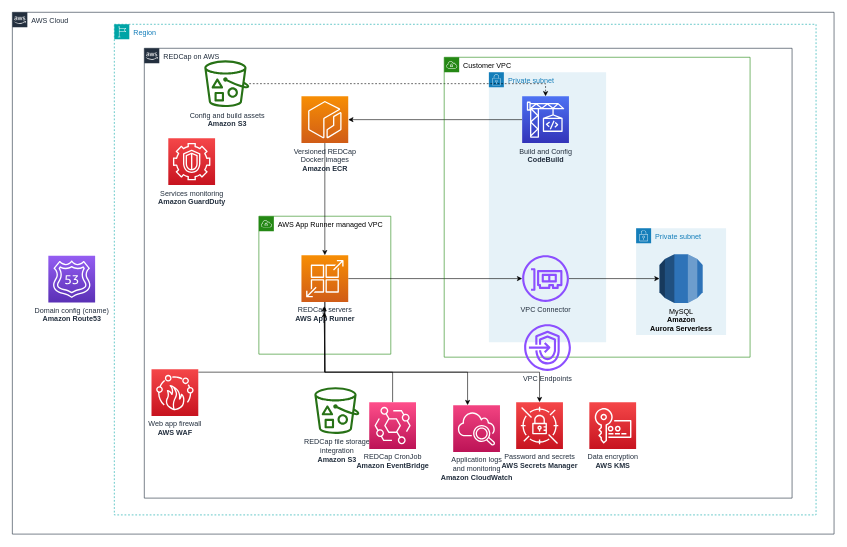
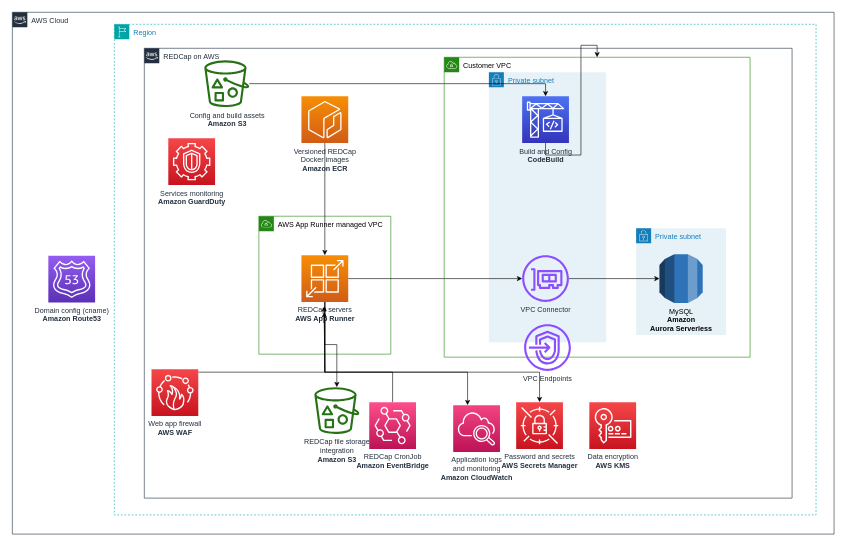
edge "Config and build assets Amazon S3" -> "Build and Config CodeBuild": style dashed -> solid
edge "Build and Config CodeBuild" -> "Versioned REDCap Docker images Amazon ECR": now "Build and Config CodeBuild" -> "Customer VPC"
edge "REDCap servers AWS App Runner" -> "REDCap file storage integration Amazon S3": added
